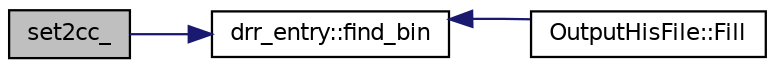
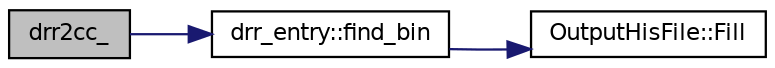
edge "OutputHisFile::Fill" -> "drr_entry::find_bin": reversed
node "set2cc_": label "set2cc_" -> "drr2cc_"
